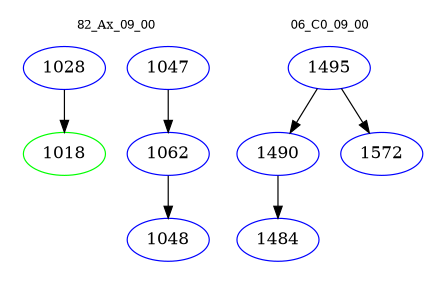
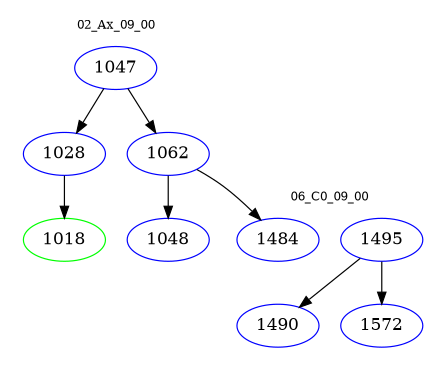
cluster "82_Ax_09_00": label "82_Ax_09_00" -> "02_Ax_09_00"
edge "1047" -> "1028": added
edge "1490" -> "1484": now "1062" -> "1484"
